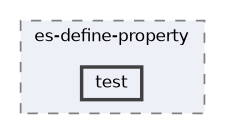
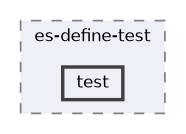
cluster "es-define-property": label "es-define-property" -> "es-define-test"
